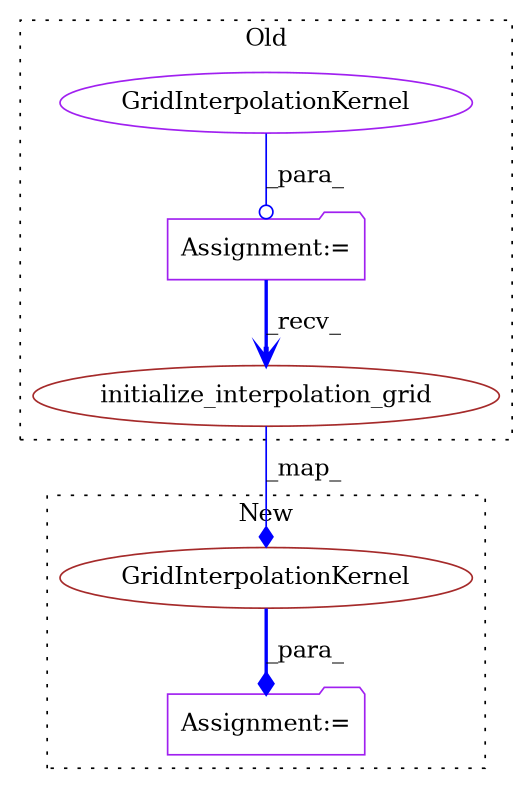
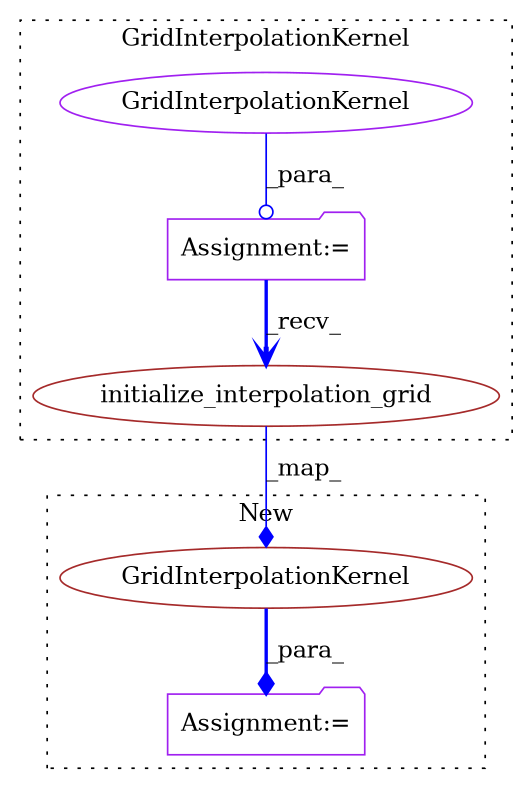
cluster "Old": label "Old" -> "GridInterpolationKernel"
